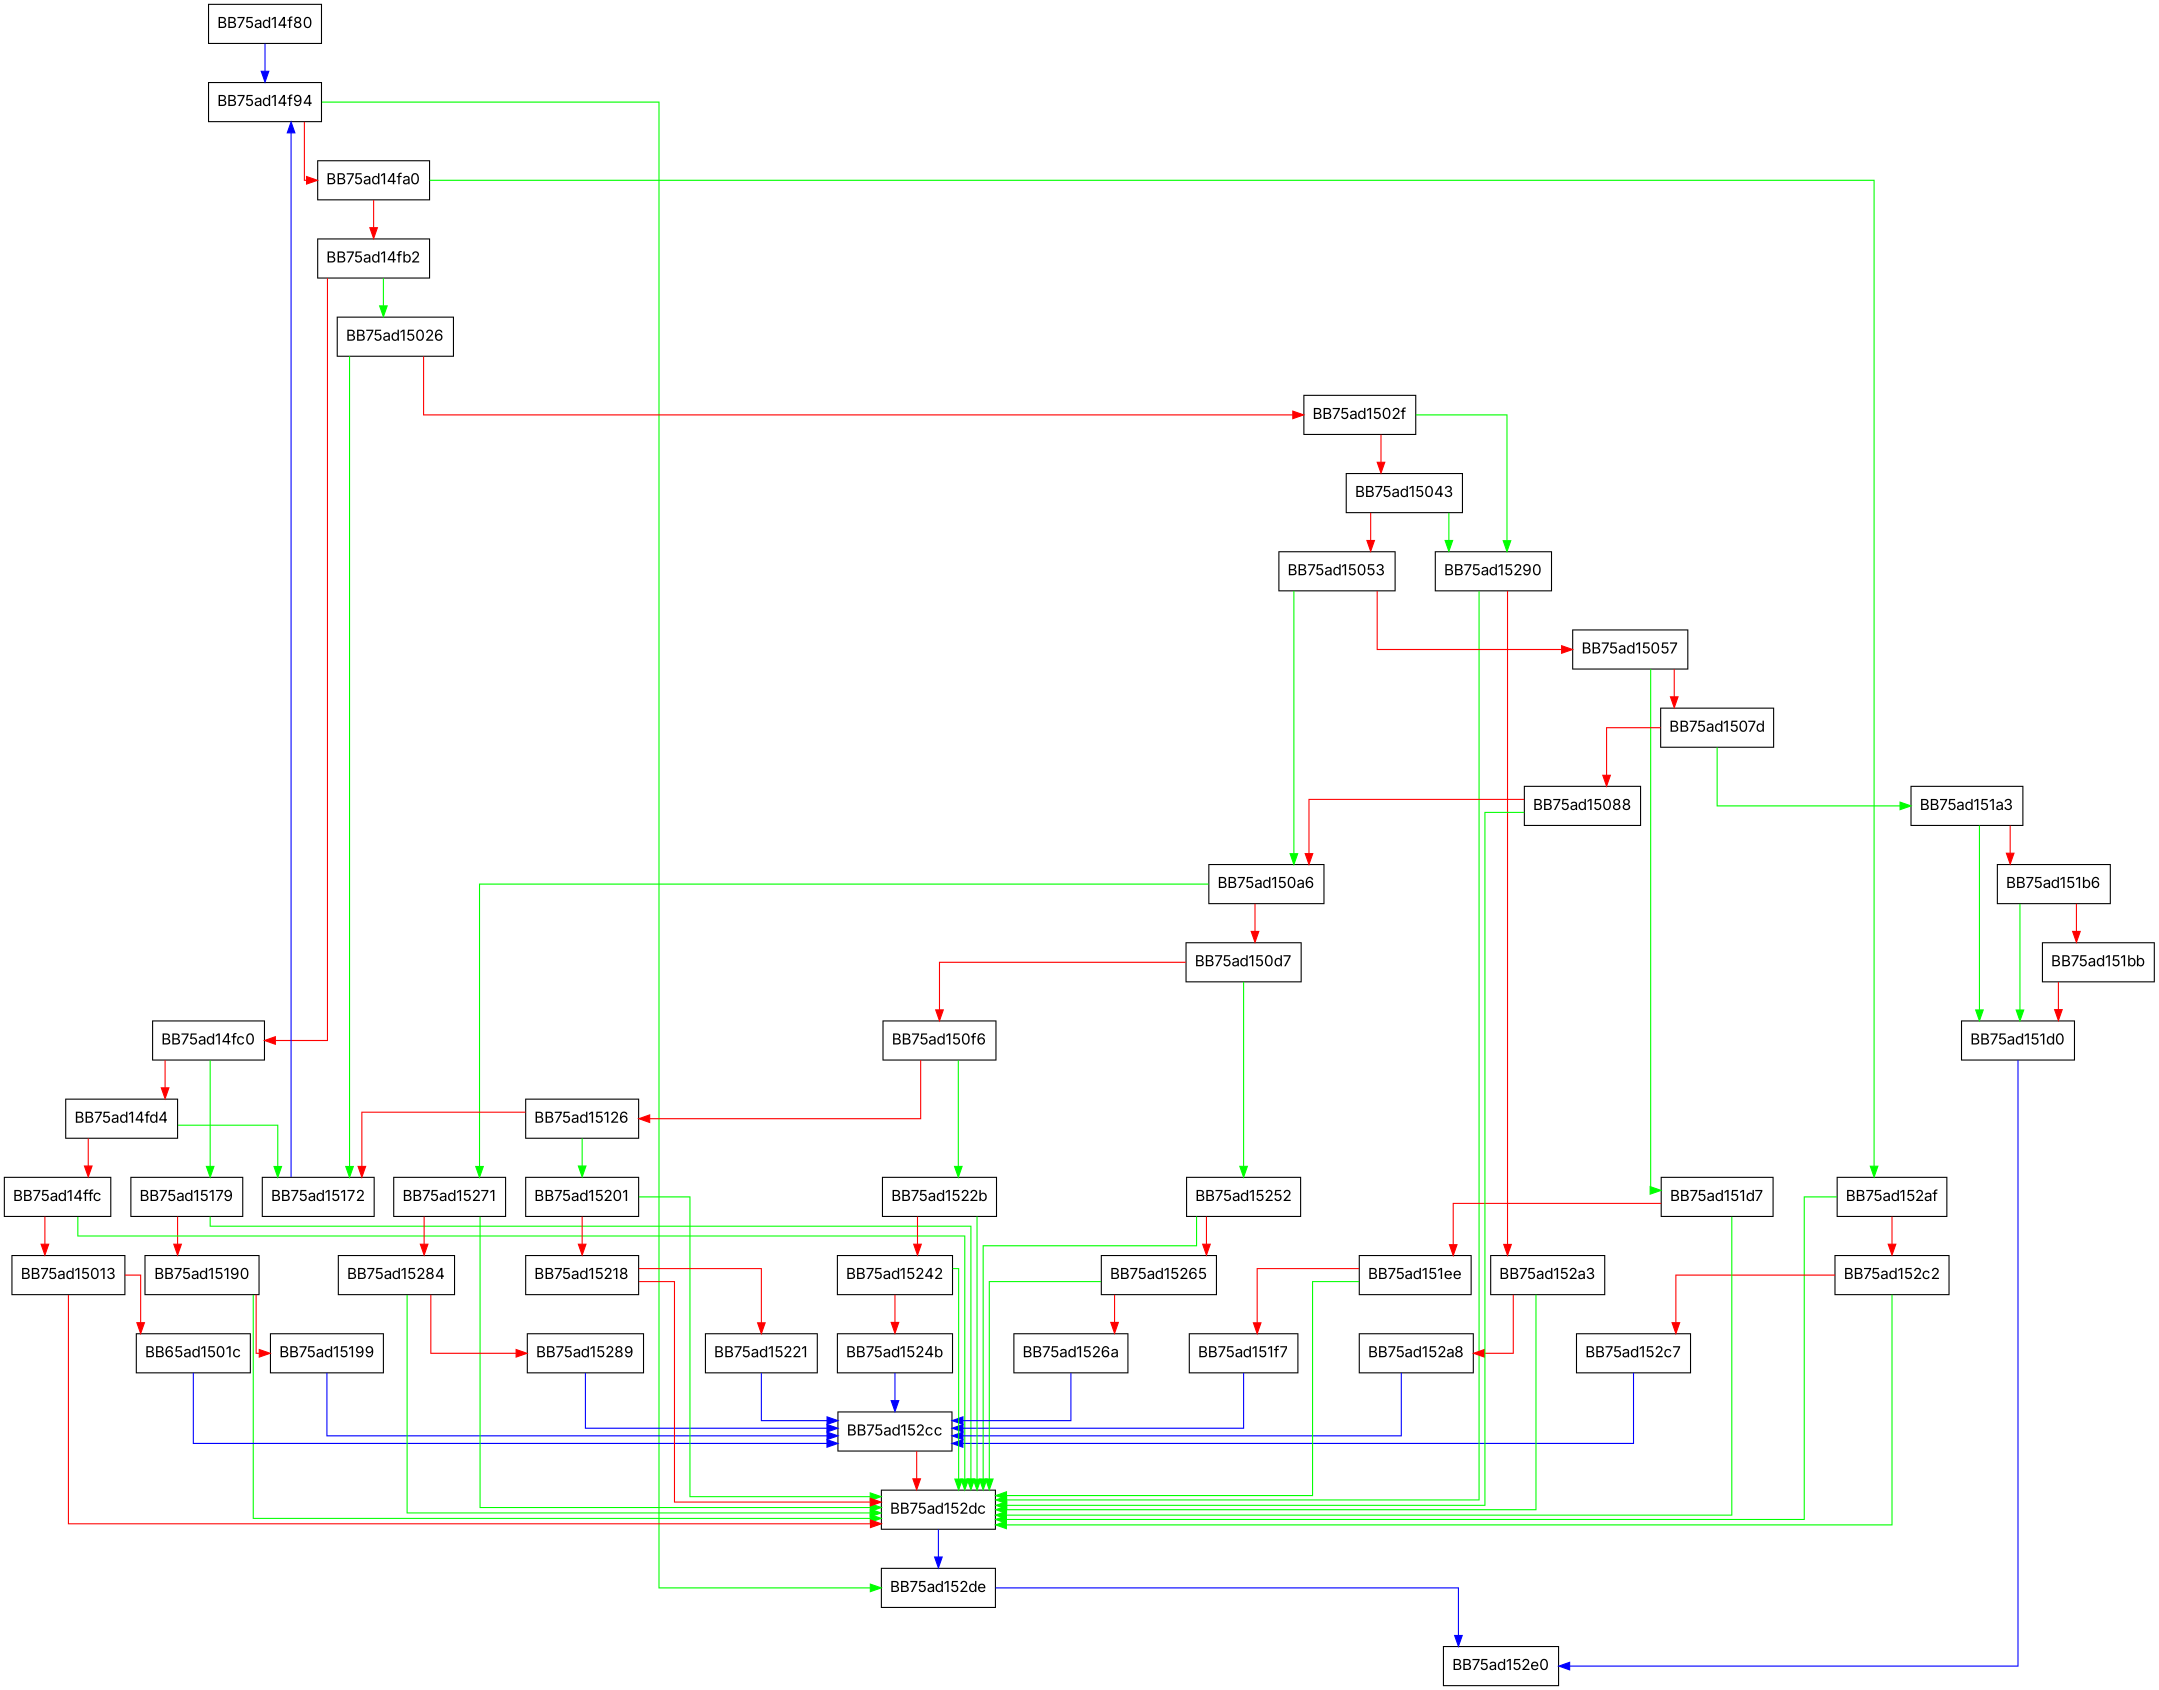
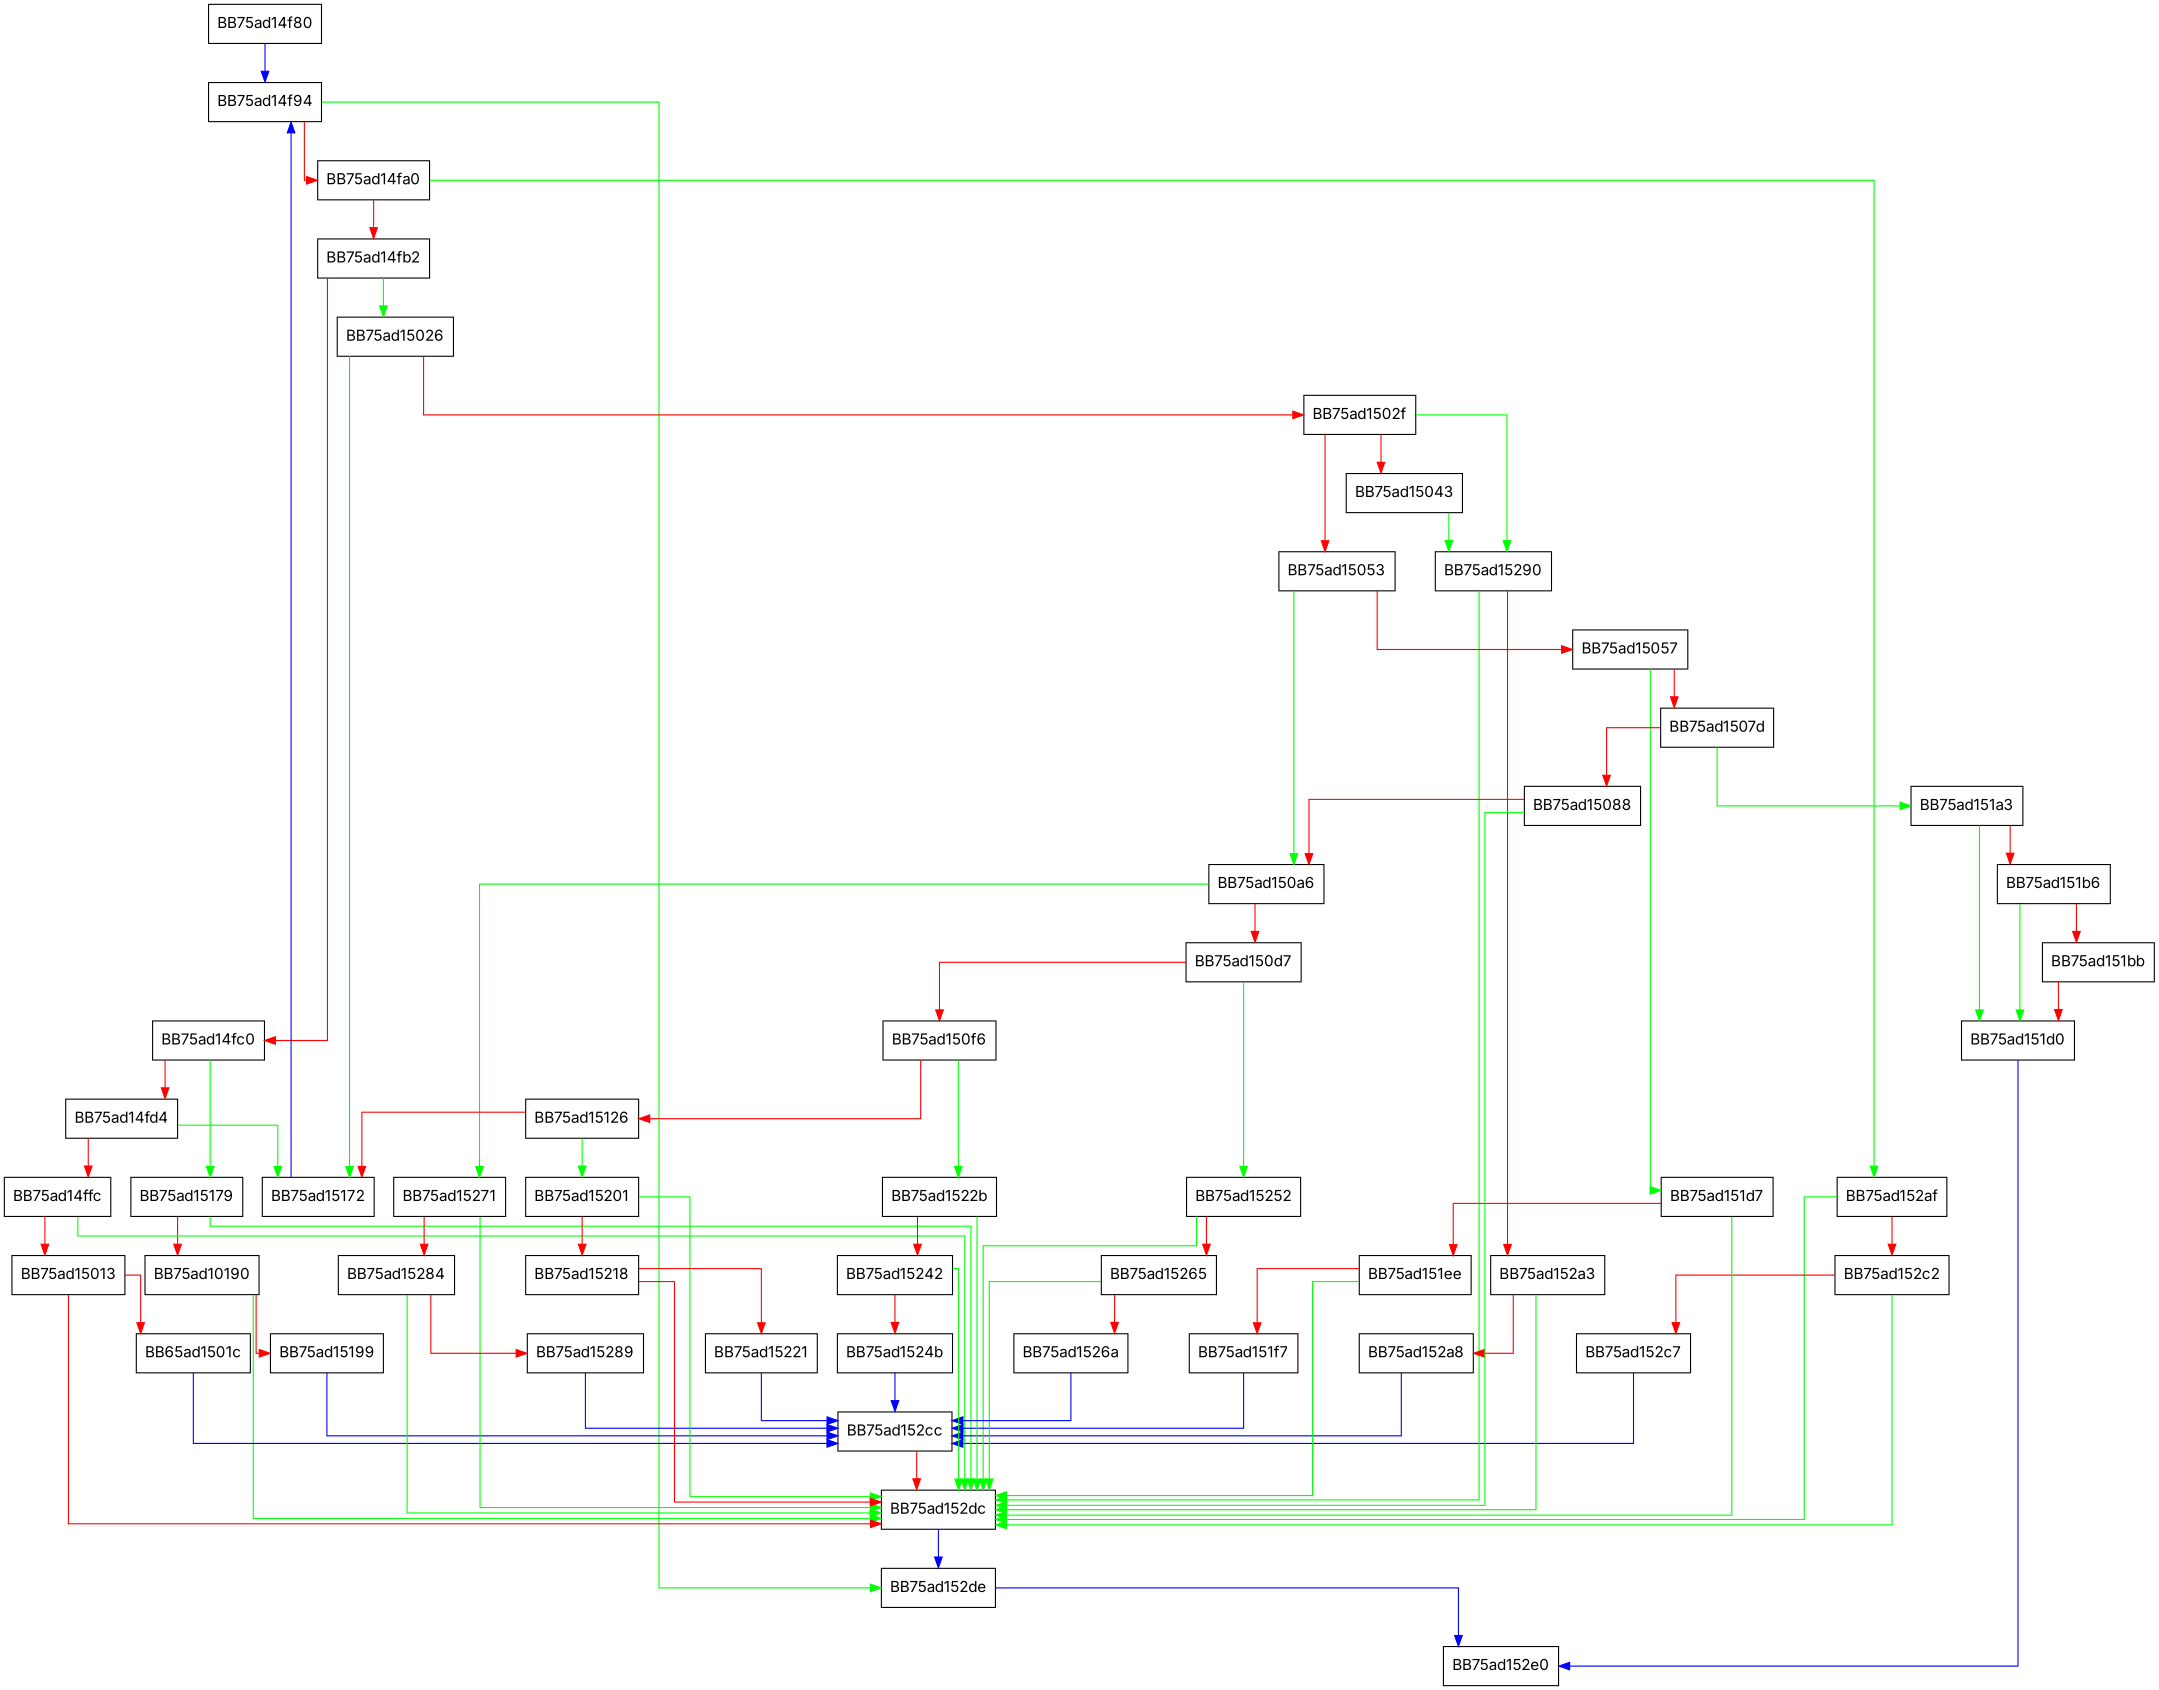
edge "BB75ad15043" -> "BB75ad15053": now "BB75ad1502f" -> "BB75ad15053"
node "BB75ad15190": label "BB75ad15190" -> "BB75ad10190"
